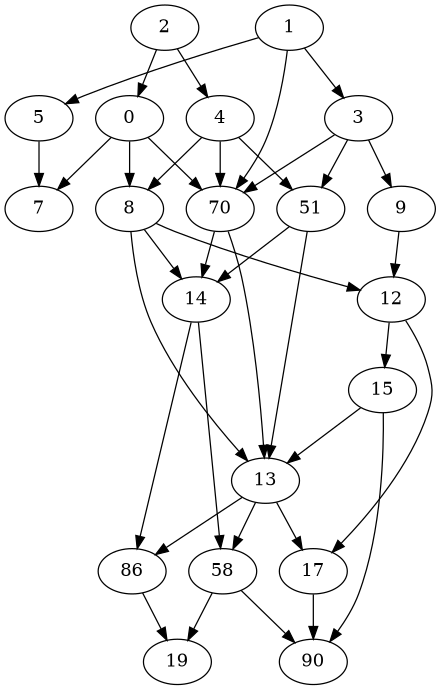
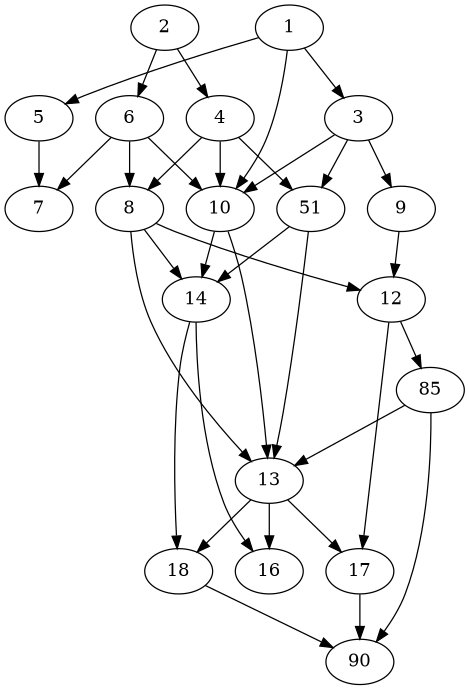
node "0": label "0" -> "6"
node "70": label "70" -> "10"
node "15": label "15" -> "85"
node "86": label "86" -> "16"
node "58": label "58" -> "18"
node "19": removed
